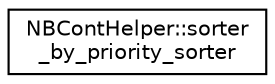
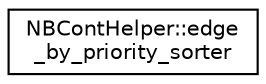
node "NBContHelper::sorter _by_priority_sorter": label "NBContHelper::sorter _by_priority_sorter" -> "NBContHelper::edge _by_priority_sorter"
